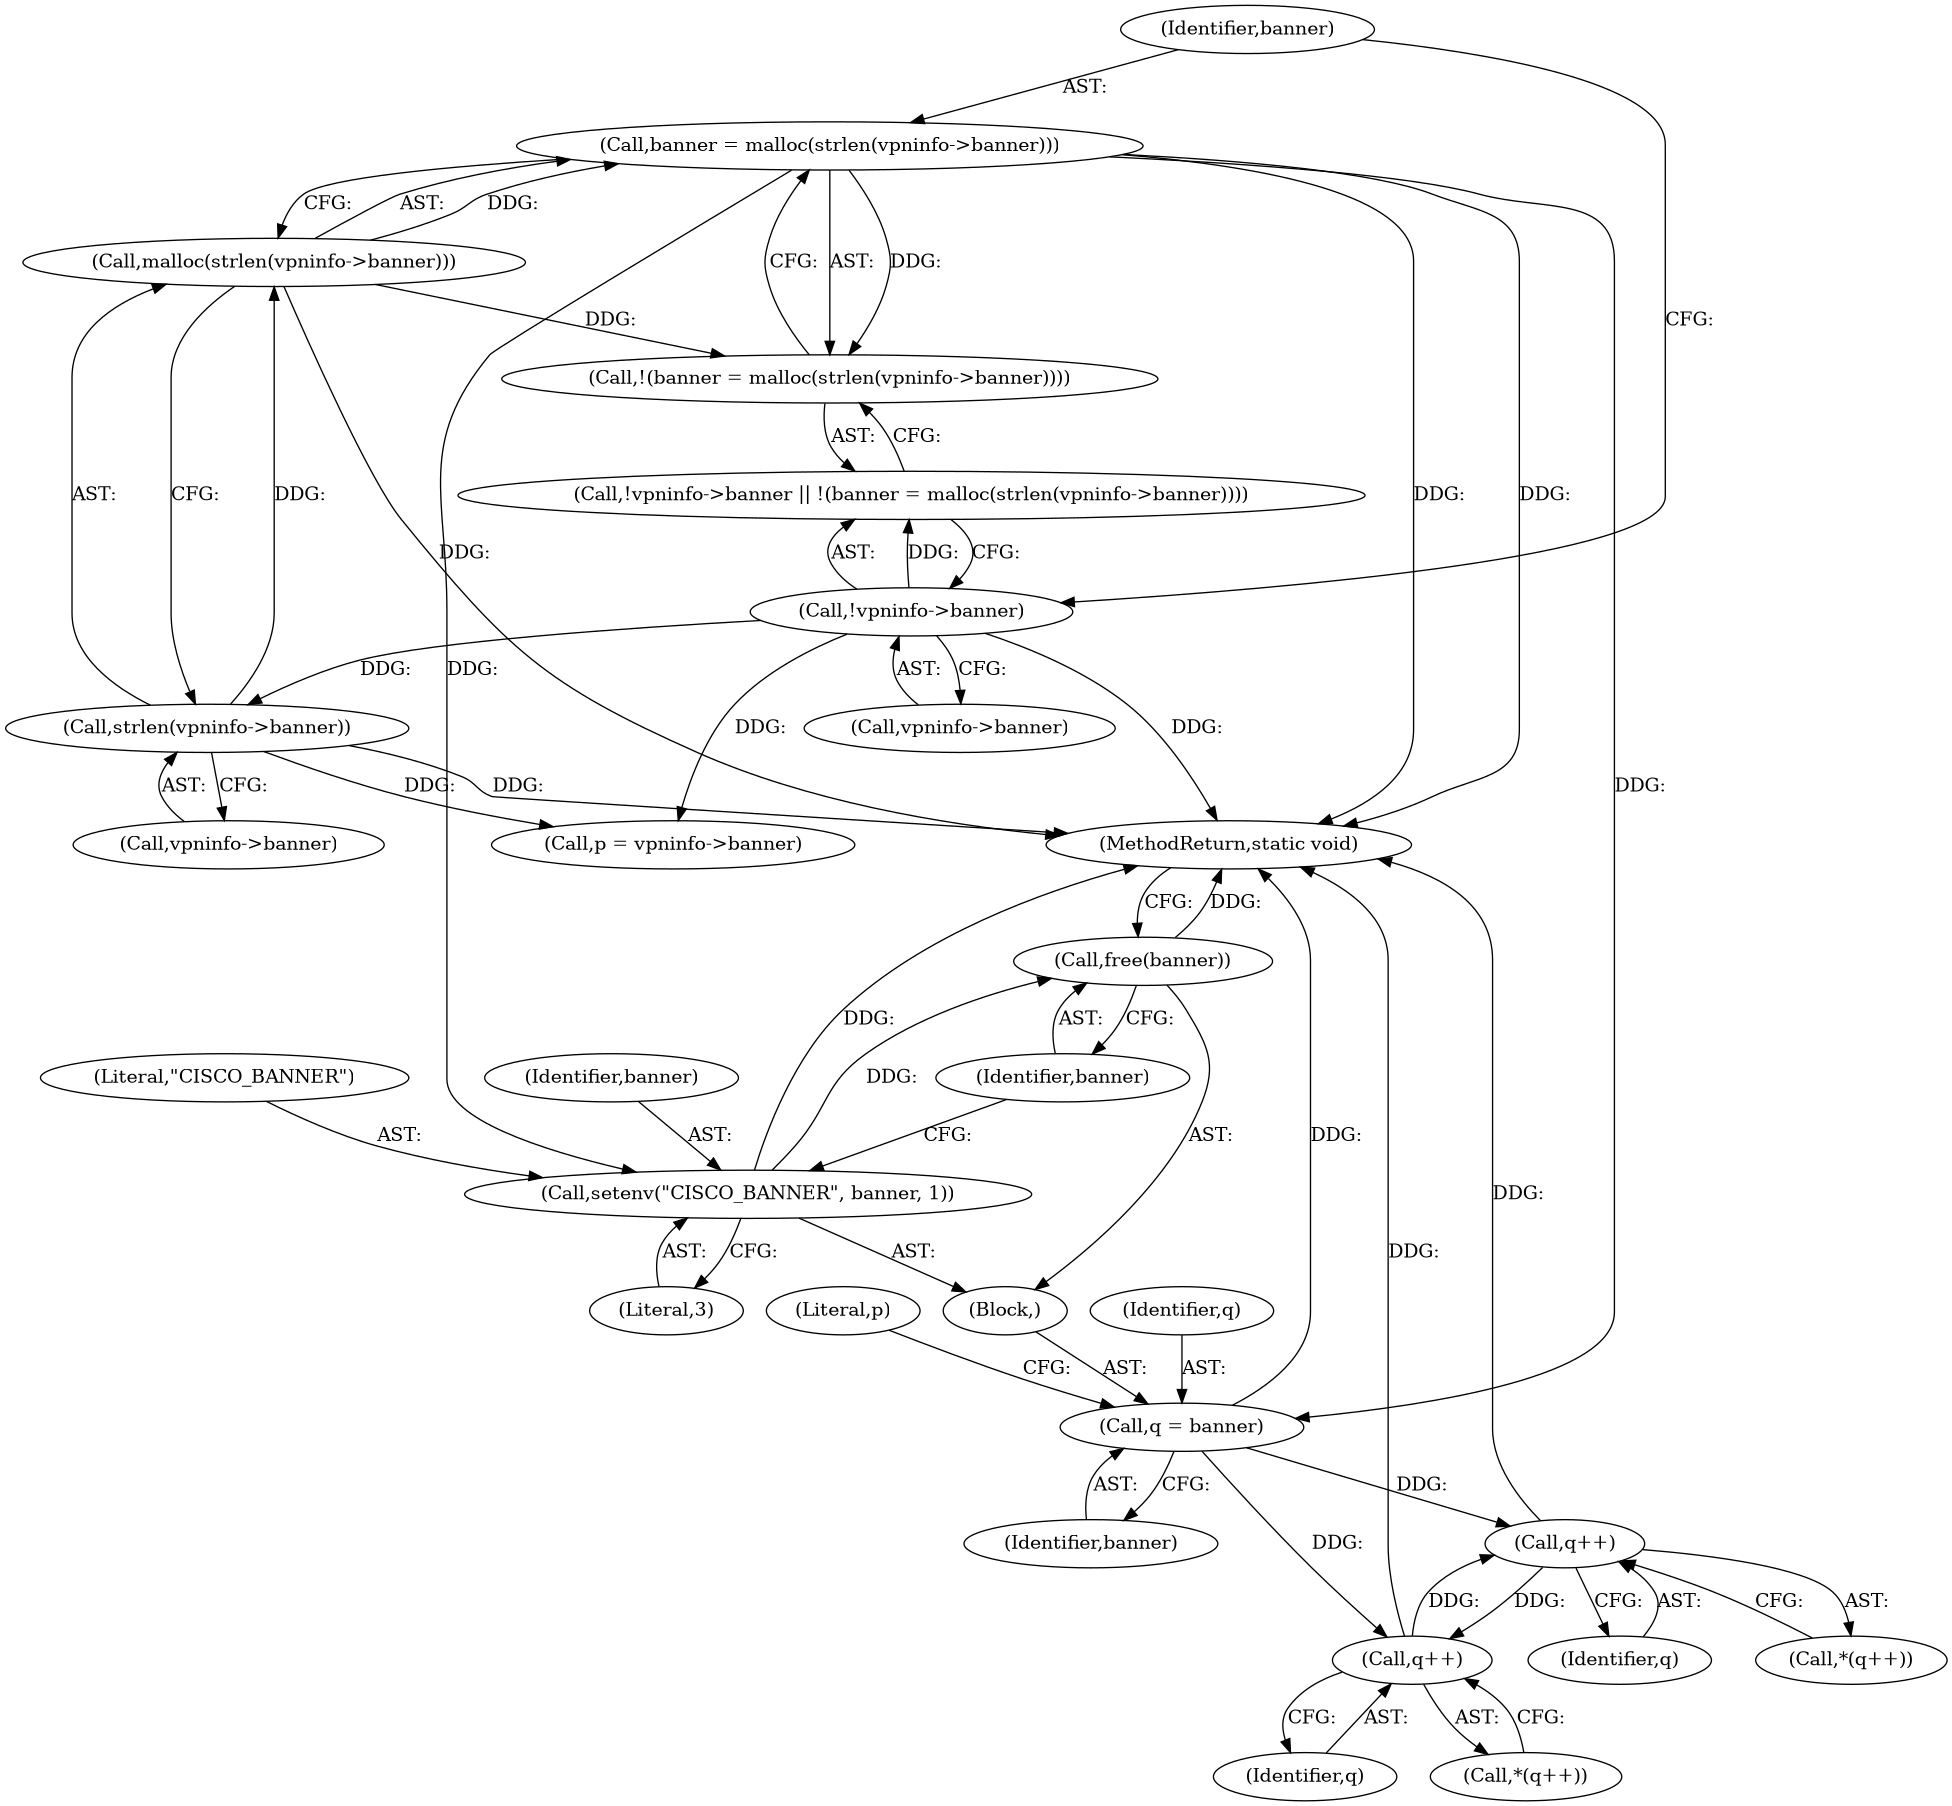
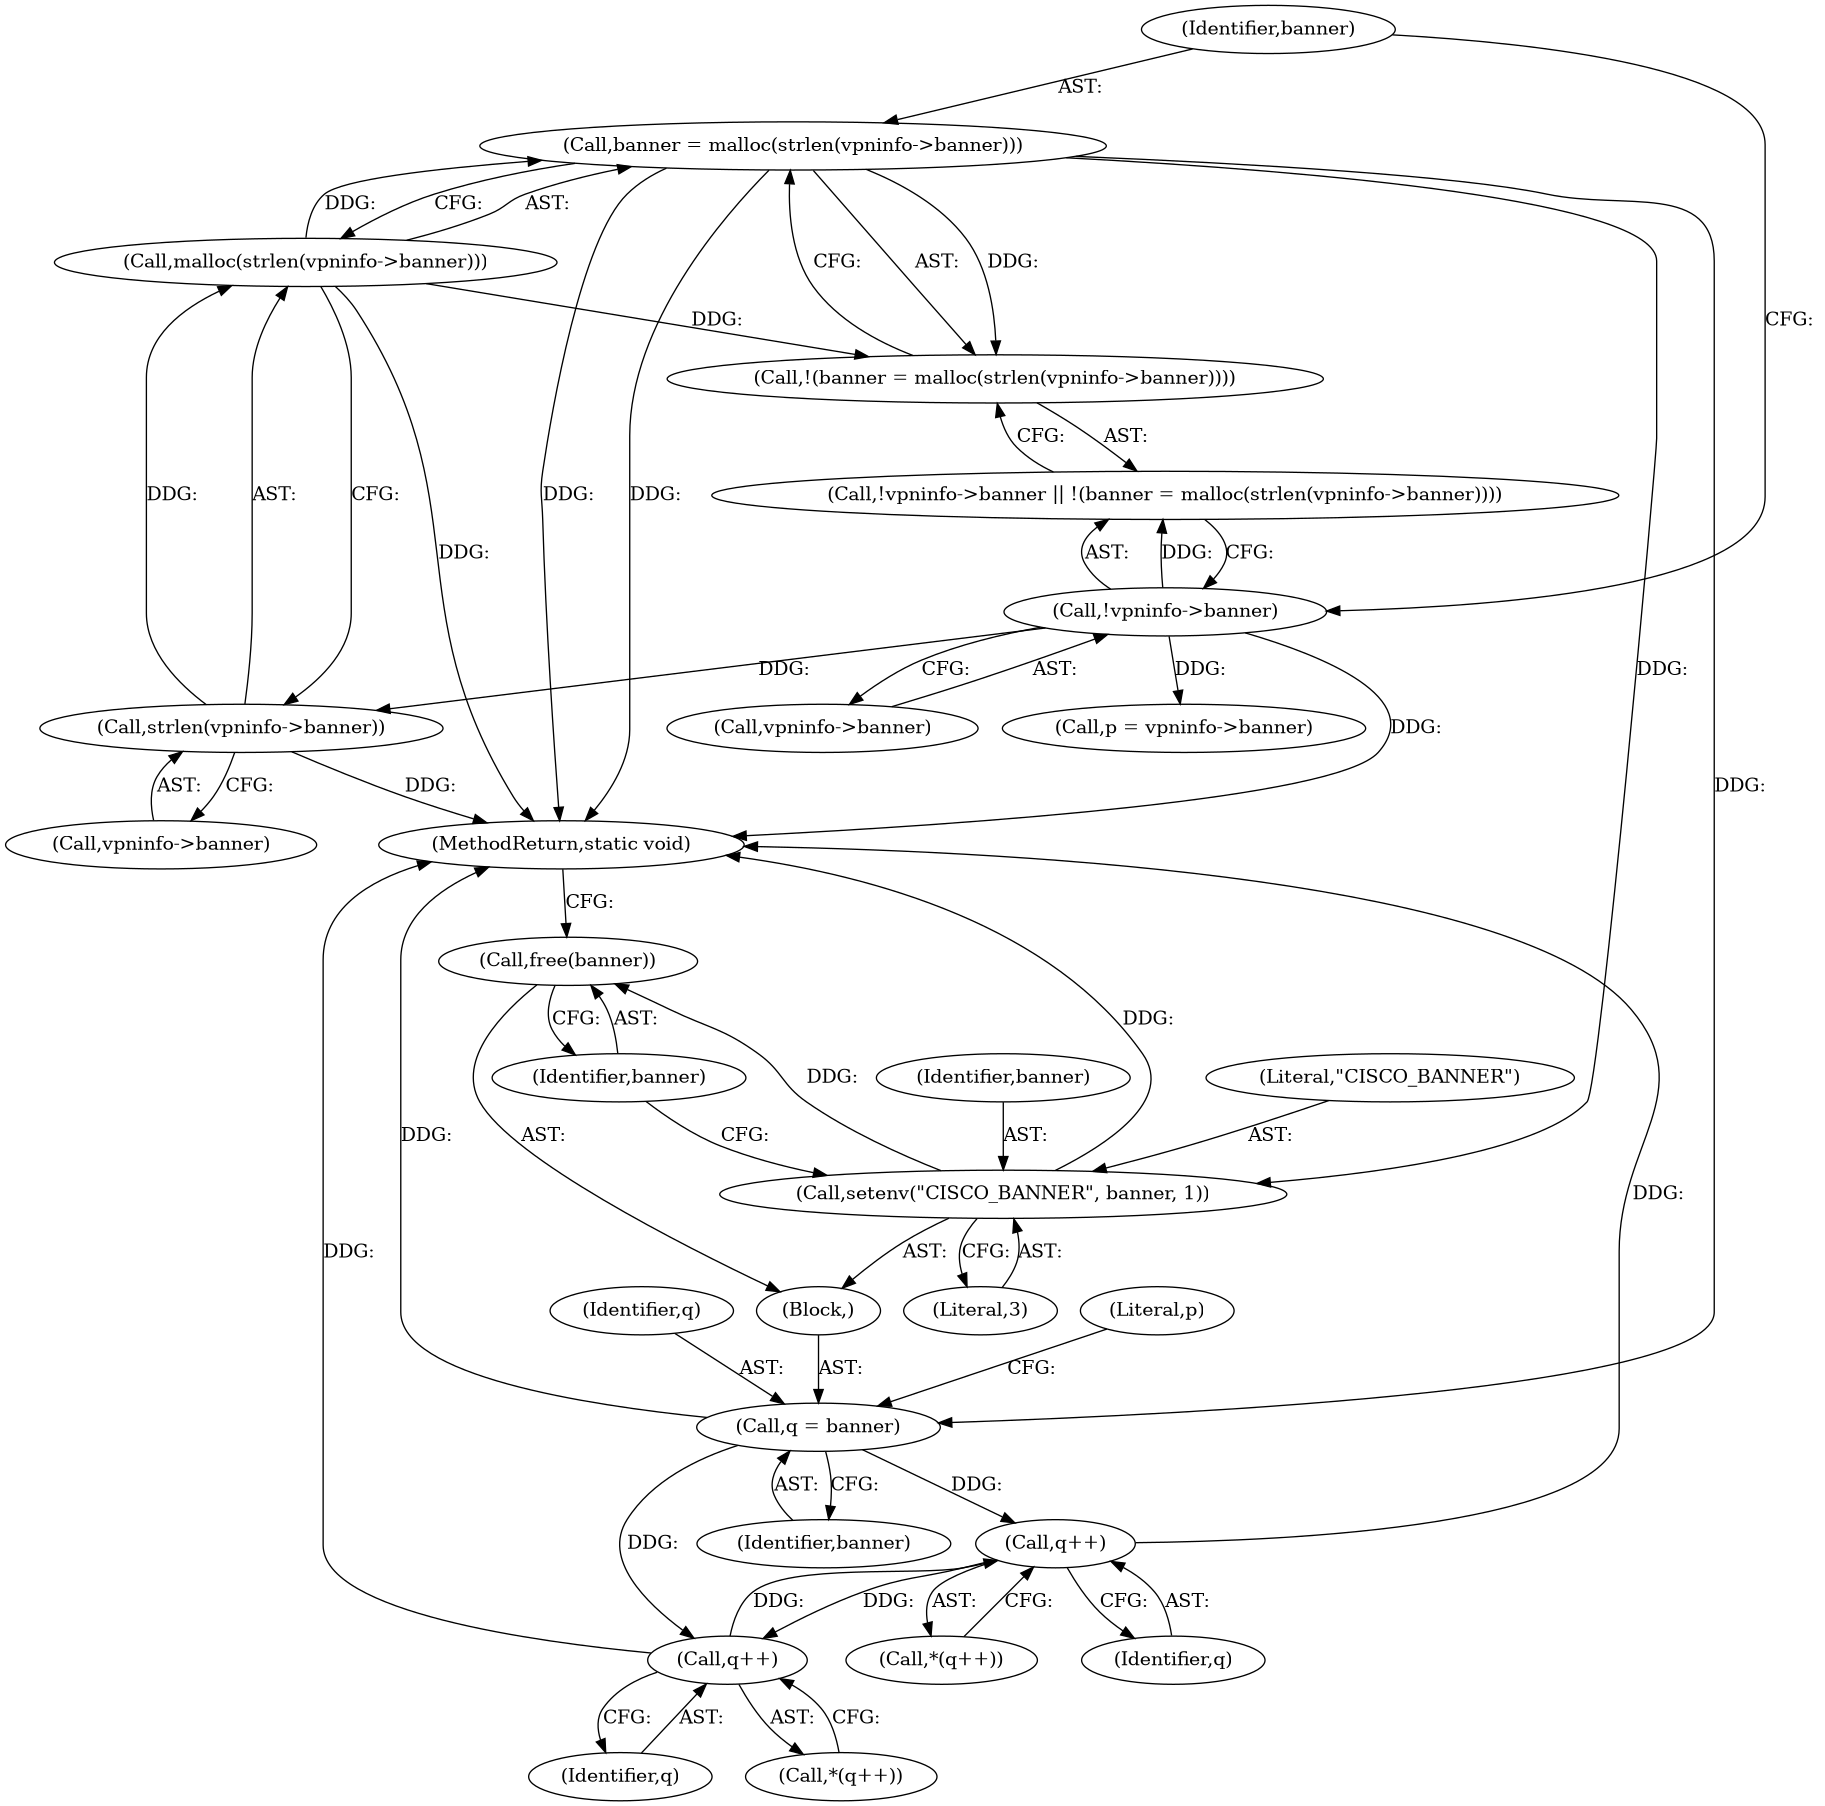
edge "(Call,strlen(vpninfo->banner))" -> "(Call,p = vpninfo->banner)": removed, label "DDG:"
edge "(Call,free(banner))" -> "(MethodReturn,static void)": removed, label "DDG:"
